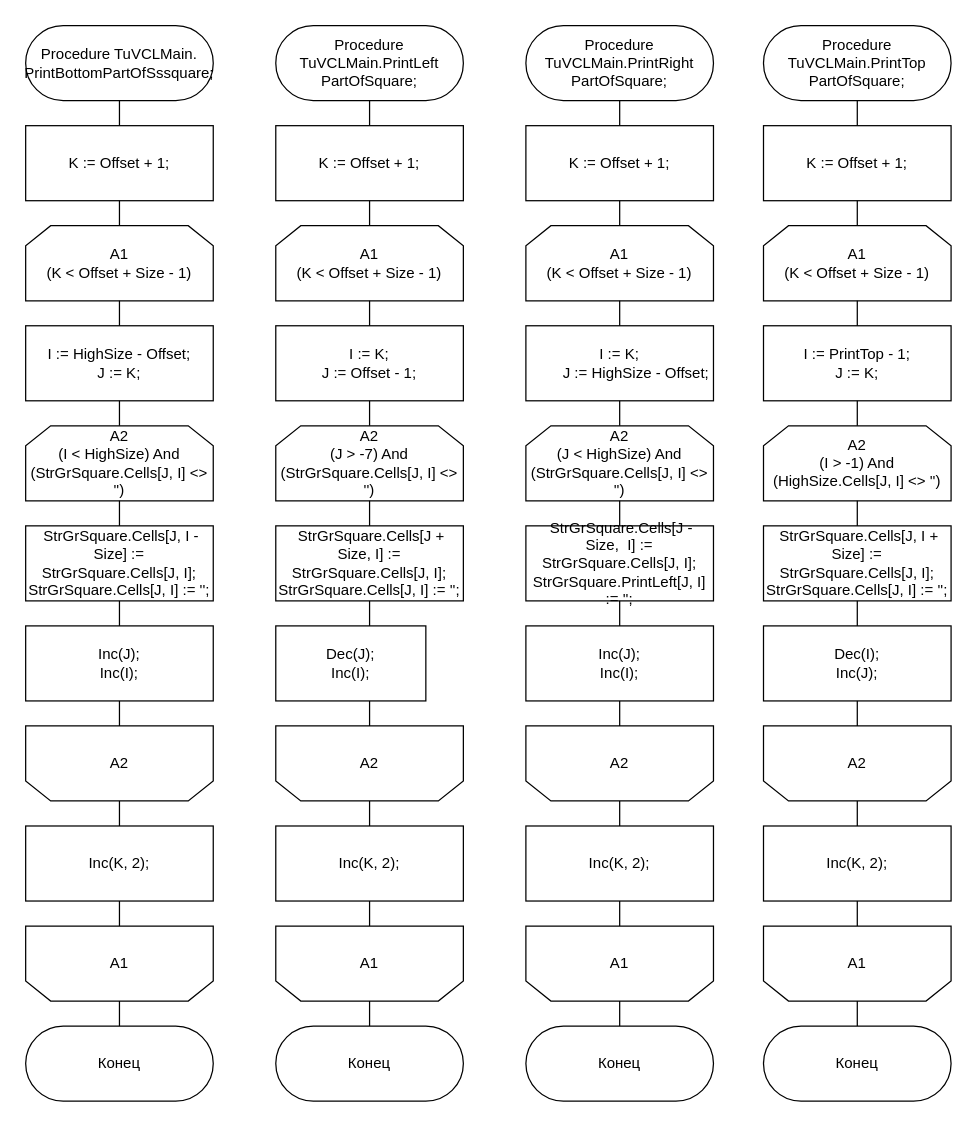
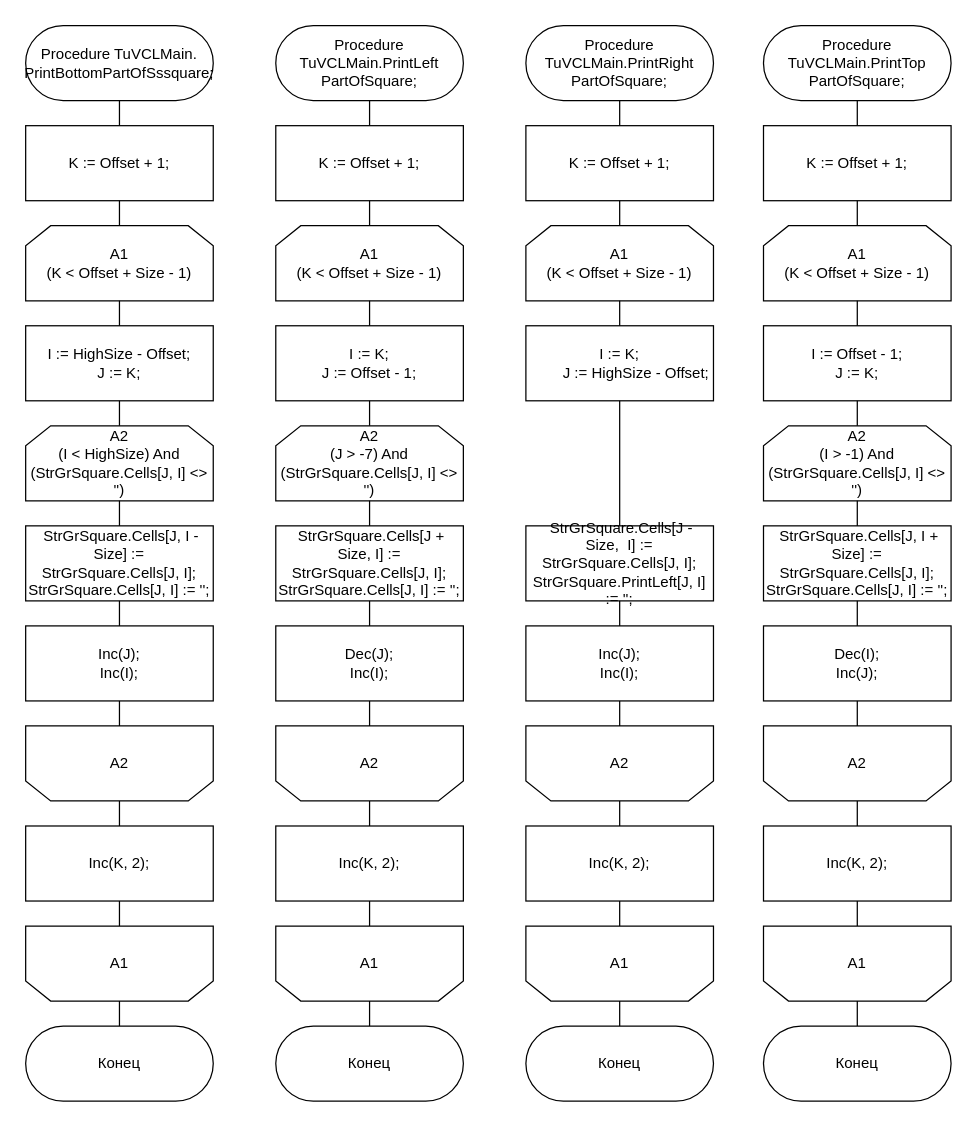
node "I := PrintTop - 1; J := K;": label "I := PrintTop - 1; J := K;" -> "I := Offset - 1; J := K;"
node "A2 (J < HighSize) And (StrGrSquare.Cells[J, I] <> '')": removed
node "A2 (I > -1) And (HighSize.Cells[J, I] <> '')": label "A2 (I > -1) And (HighSize.Cells[J, I] <> '')" -> "A2 (I > -1) And (StrGrSquare.Cells[J, I] <> '')"
node "Dec(J); Inc(I);": size 150x75 -> 188x75
